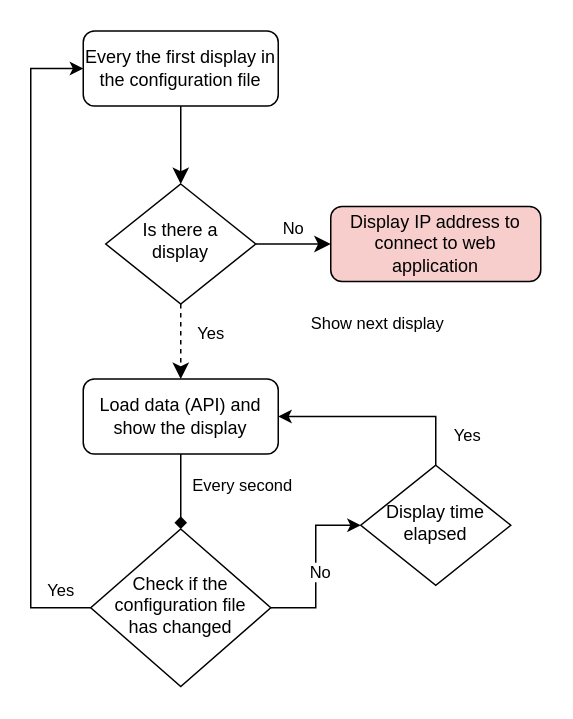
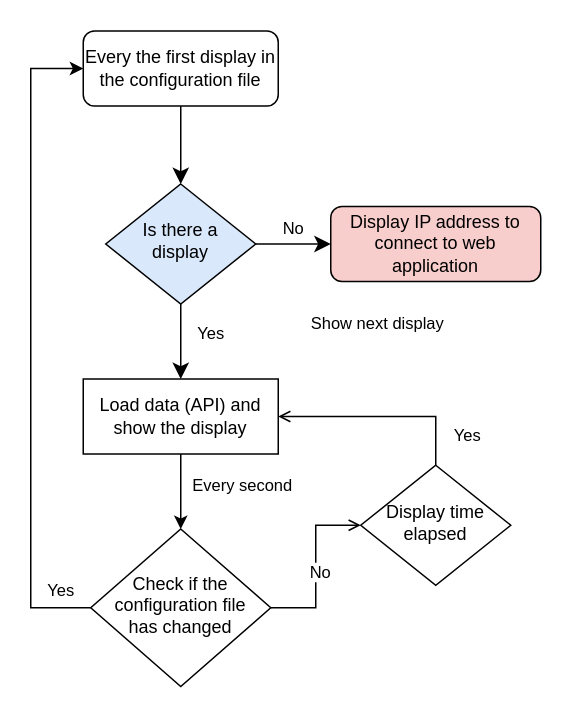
node "Is there a display": fillcolor #ffffff -> #dae8fc
edge "Is there a display" -> "Load data (API) and show the display": style dashed -> solid
node "Load data (API) and show the display": shape rounded rectangle -> rectangle
edge "Display time elapsed" -> "Load data (API) and show the display": arrowhead classic -> open
edge "Load data (API) and show the display" -> "Check if the configuration file has changed": arrowhead diamond -> classic
edge "Check if the configuration file has changed" -> "Display time elapsed": arrowhead classic -> open
